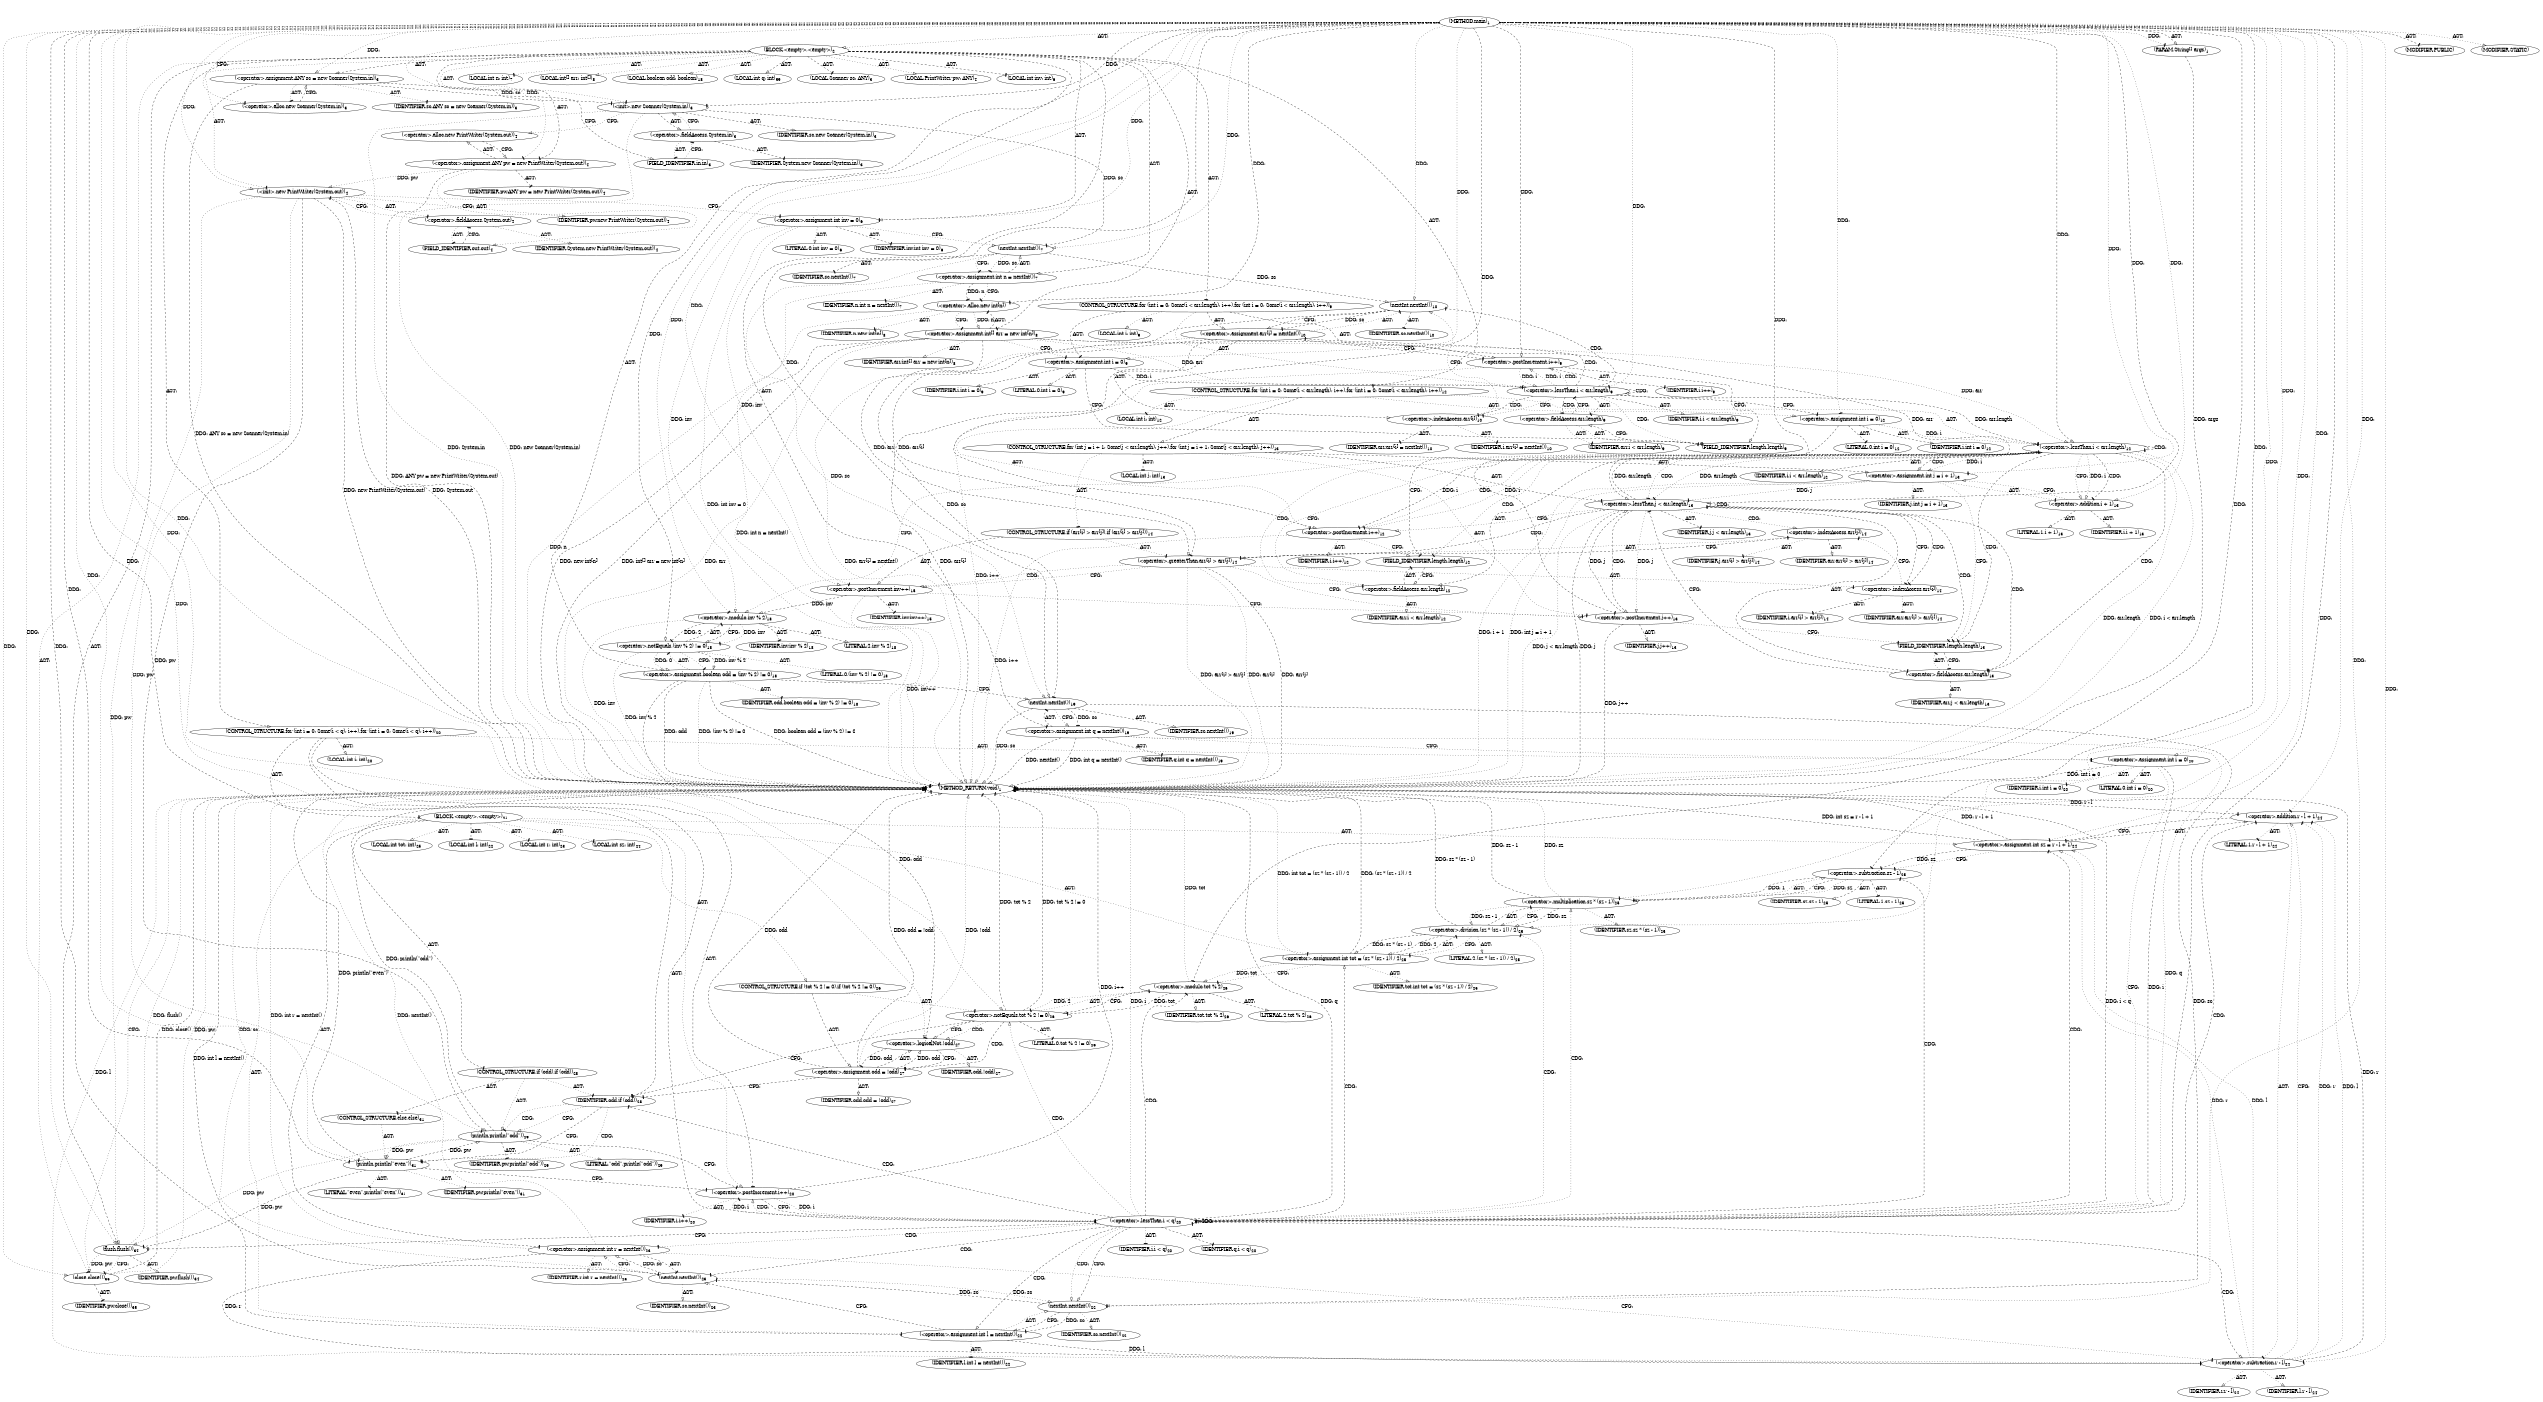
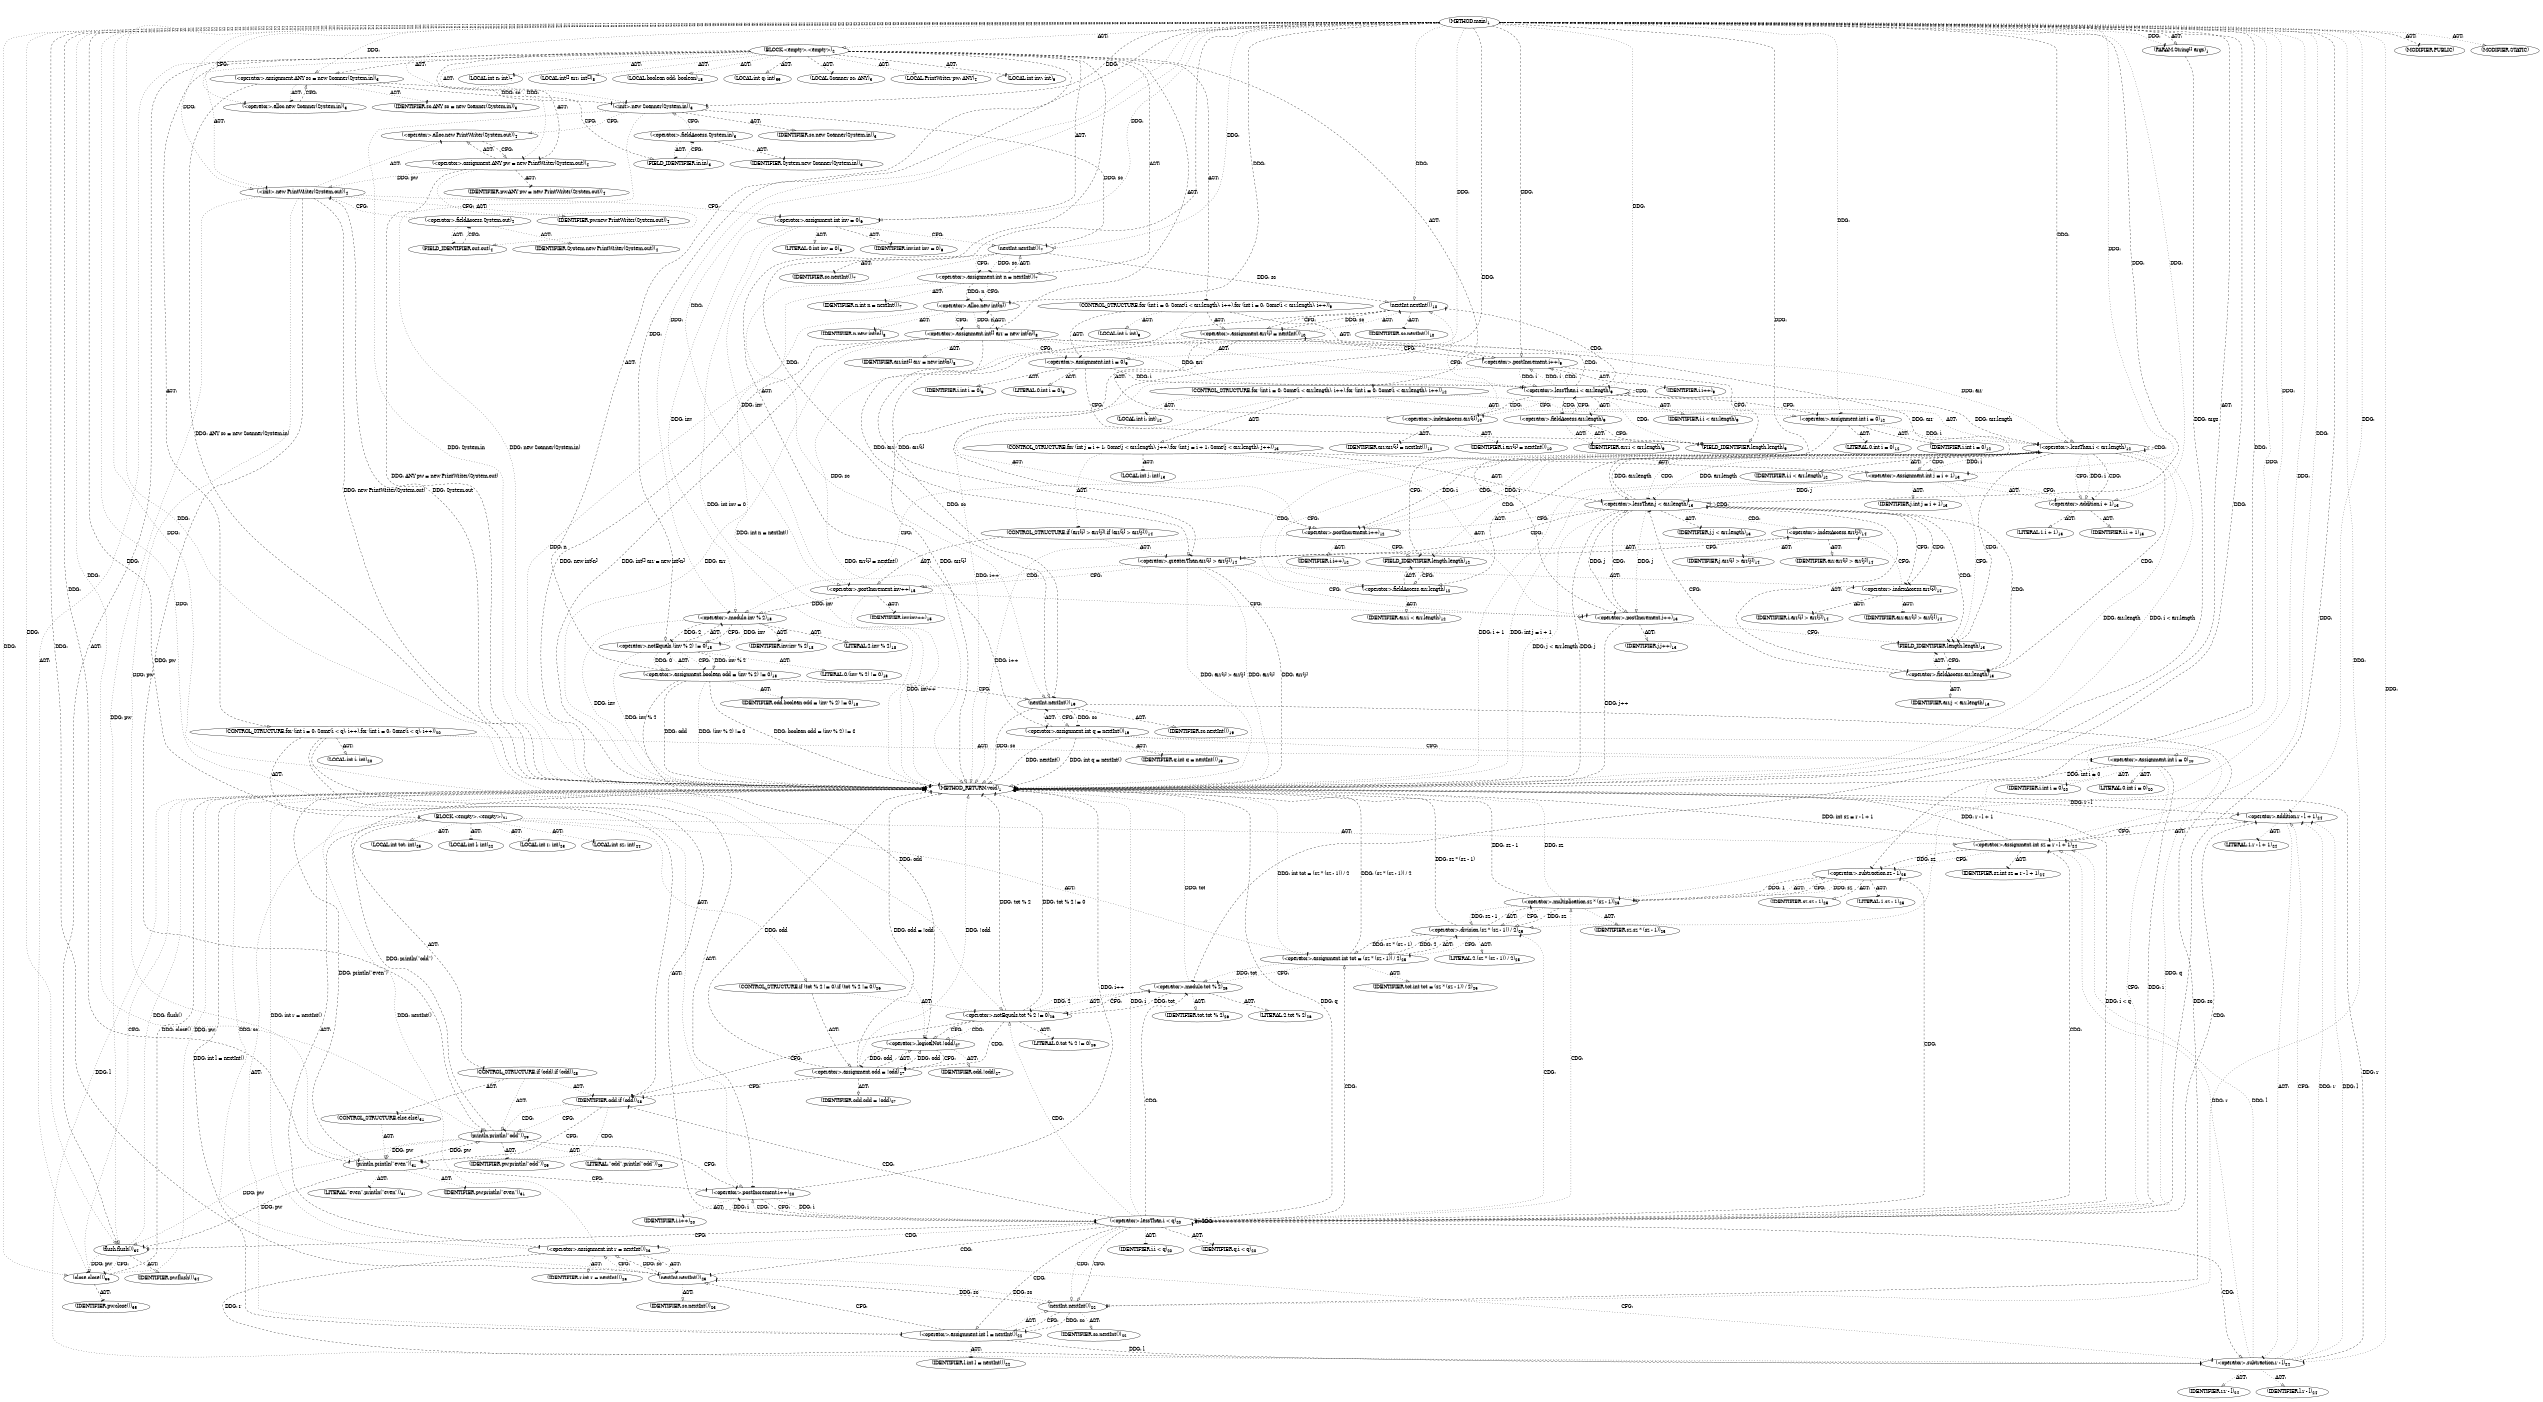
edge "(<init>,new Scanner(System.in))" -> "(<operator>.fieldAccess,System.in)": removed, label "AST:"
edge "(<init>,new PrintWriter(System.out))" -> "(<operator>.fieldAccess,System.out)": now "(<init>,new PrintWriter(System.out))" -> "(<operator>.alloc,new PrintWriter(System.out))"
edge "(METHOD,main)" -> "(METHOD_RETURN,void)": added, label "AST:"
node "(IDENTIFIER,sz,int sz = r - l + 1)": added
